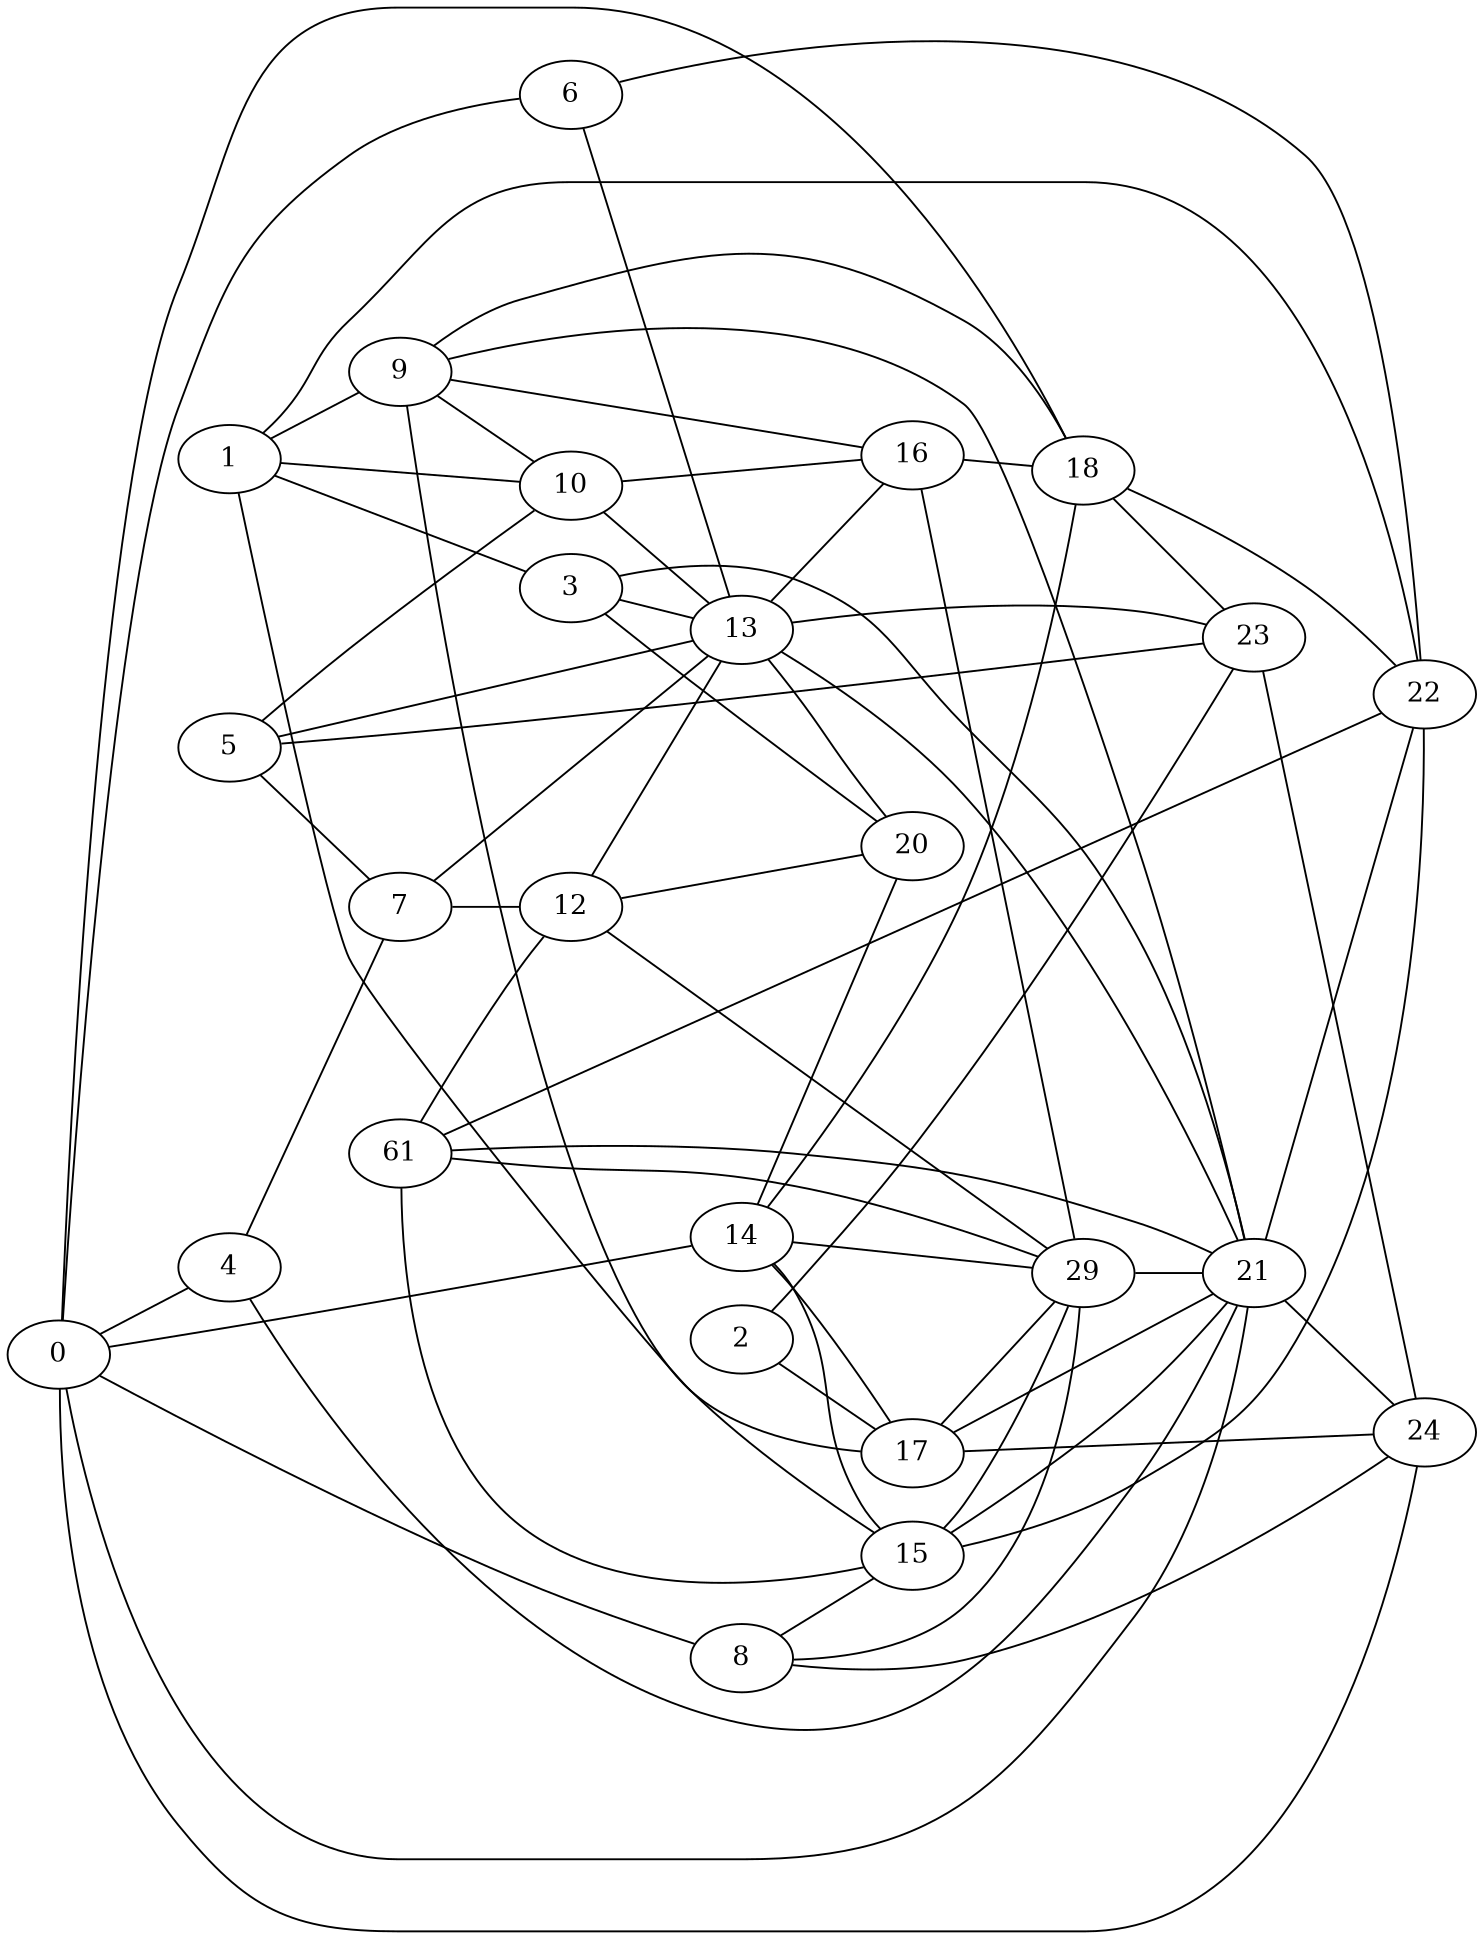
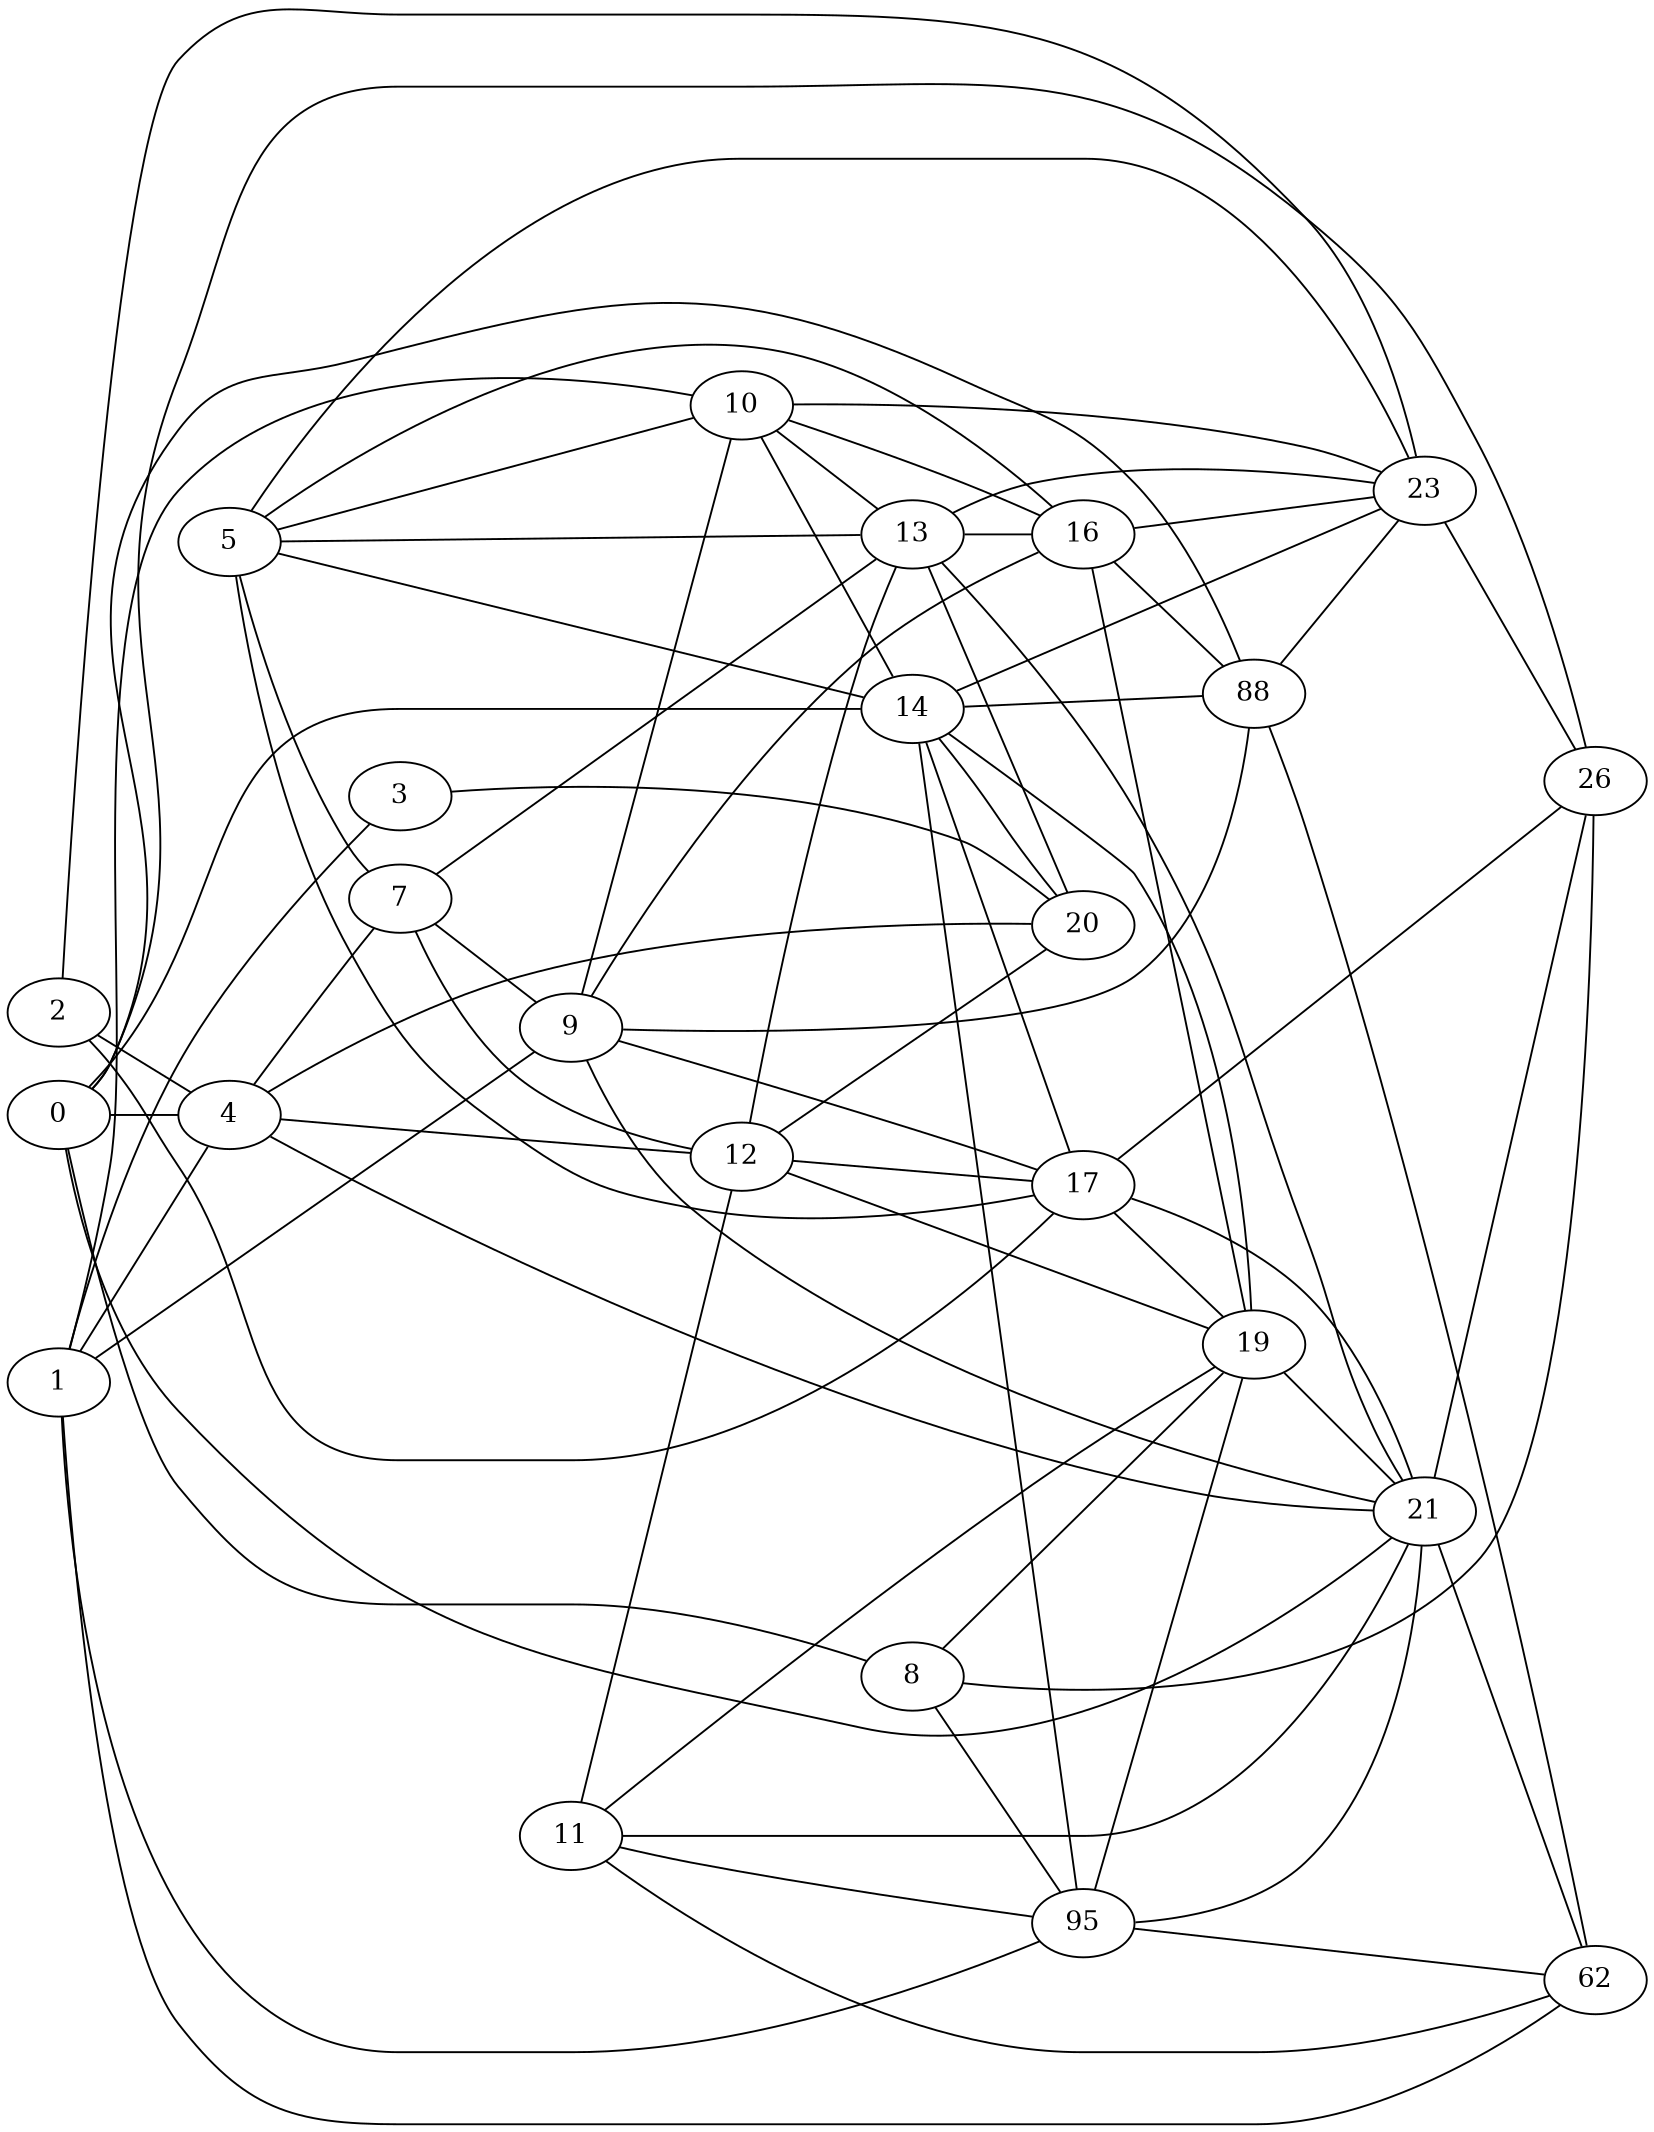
node "6": removed
edge "16" -- "5": added
edge "10" -- "23": added
node "18": label "18" -> "88"
edge "23" -- "16": added
edge "10" -- "14": added
edge "23" -- "14": added
edge "3" -- "13": removed
edge "5" -- "14": added
node "22": label "22" -> "62"
edge "3" -- "21": removed
edge "20" -- "4": added
edge "7" -- "9": added
edge "2" -- "4": added
edge "5" -- "17": added
edge "4" -- "12": added
node "61": label "61" -> "11"
edge "12" -- "17": added
edge "4" -- "1": added
node "29": label "29" -> "19"
node "24": label "24" -> "26"
node "15": label "15" -> "95"
